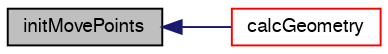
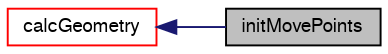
edge "calcGeometry" -> "initMovePoints": reversed
